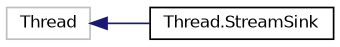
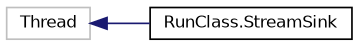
node "Thread.StreamSink": label "Thread.StreamSink" -> "RunClass.StreamSink"
